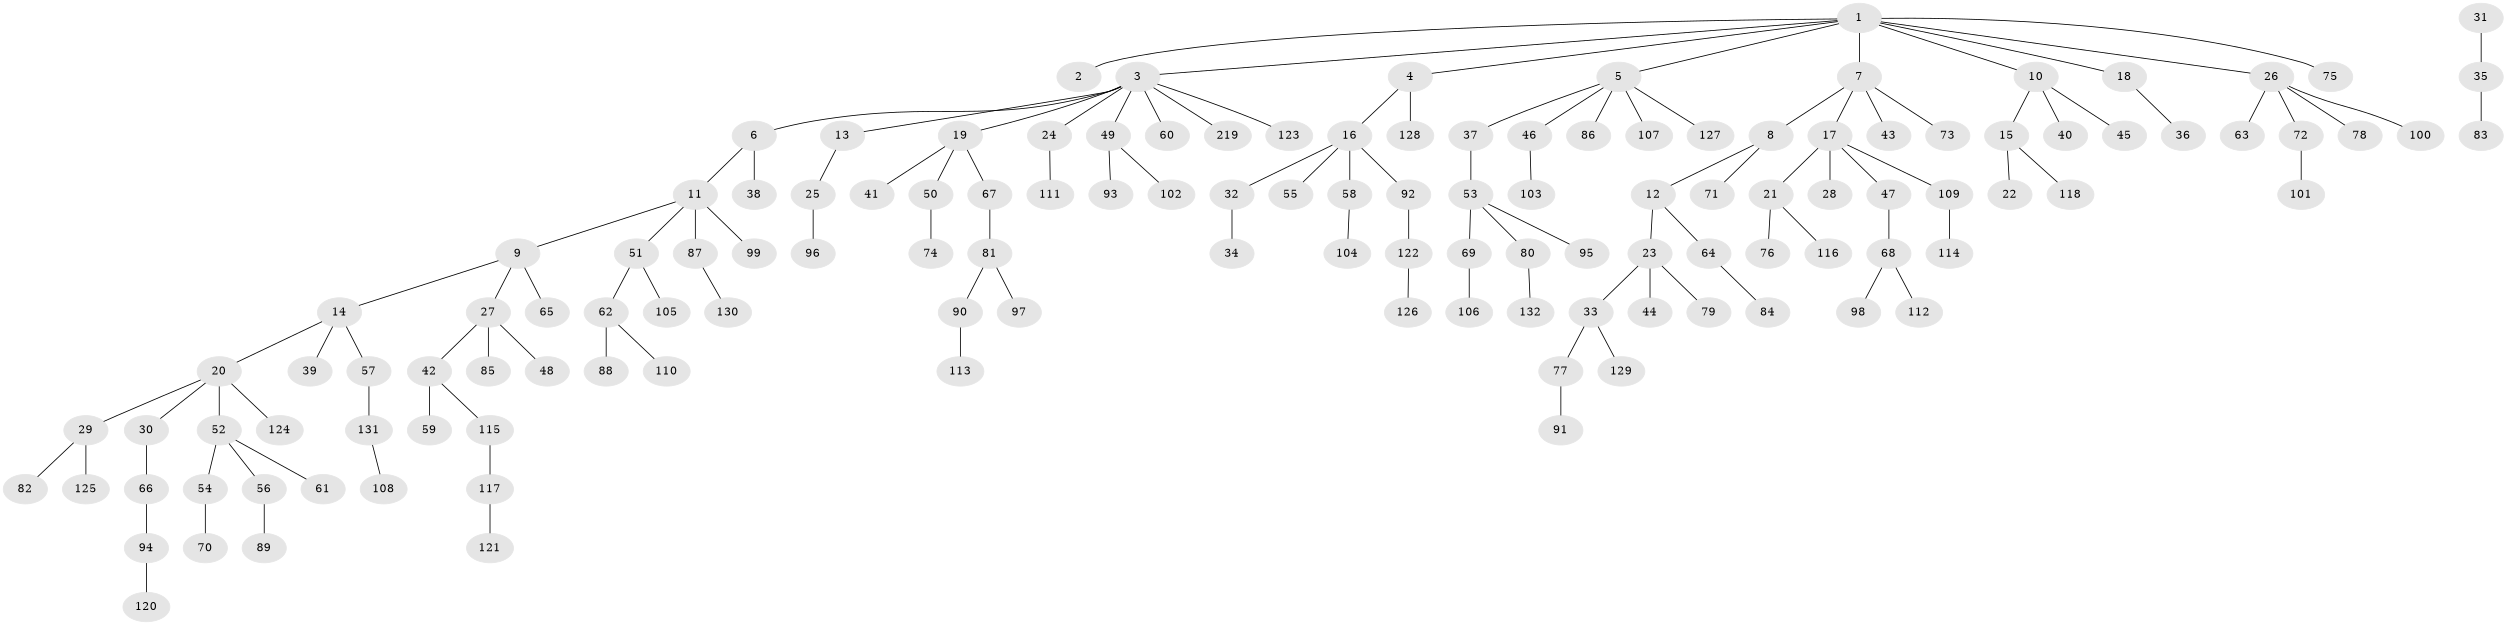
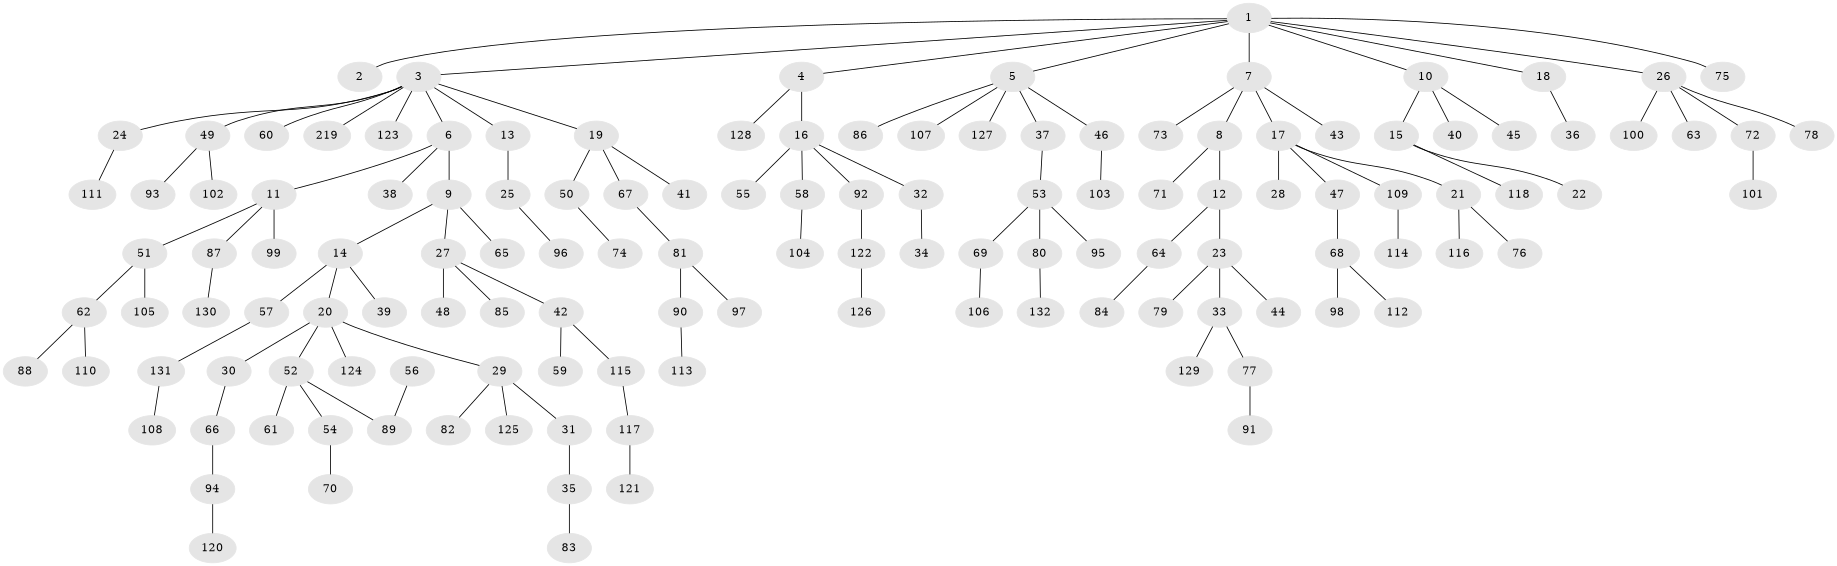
edge "11" -- "9": now "6" -- "9"
edge "29" -- "31": added
edge "52" -- "56": now "52" -- "89"
